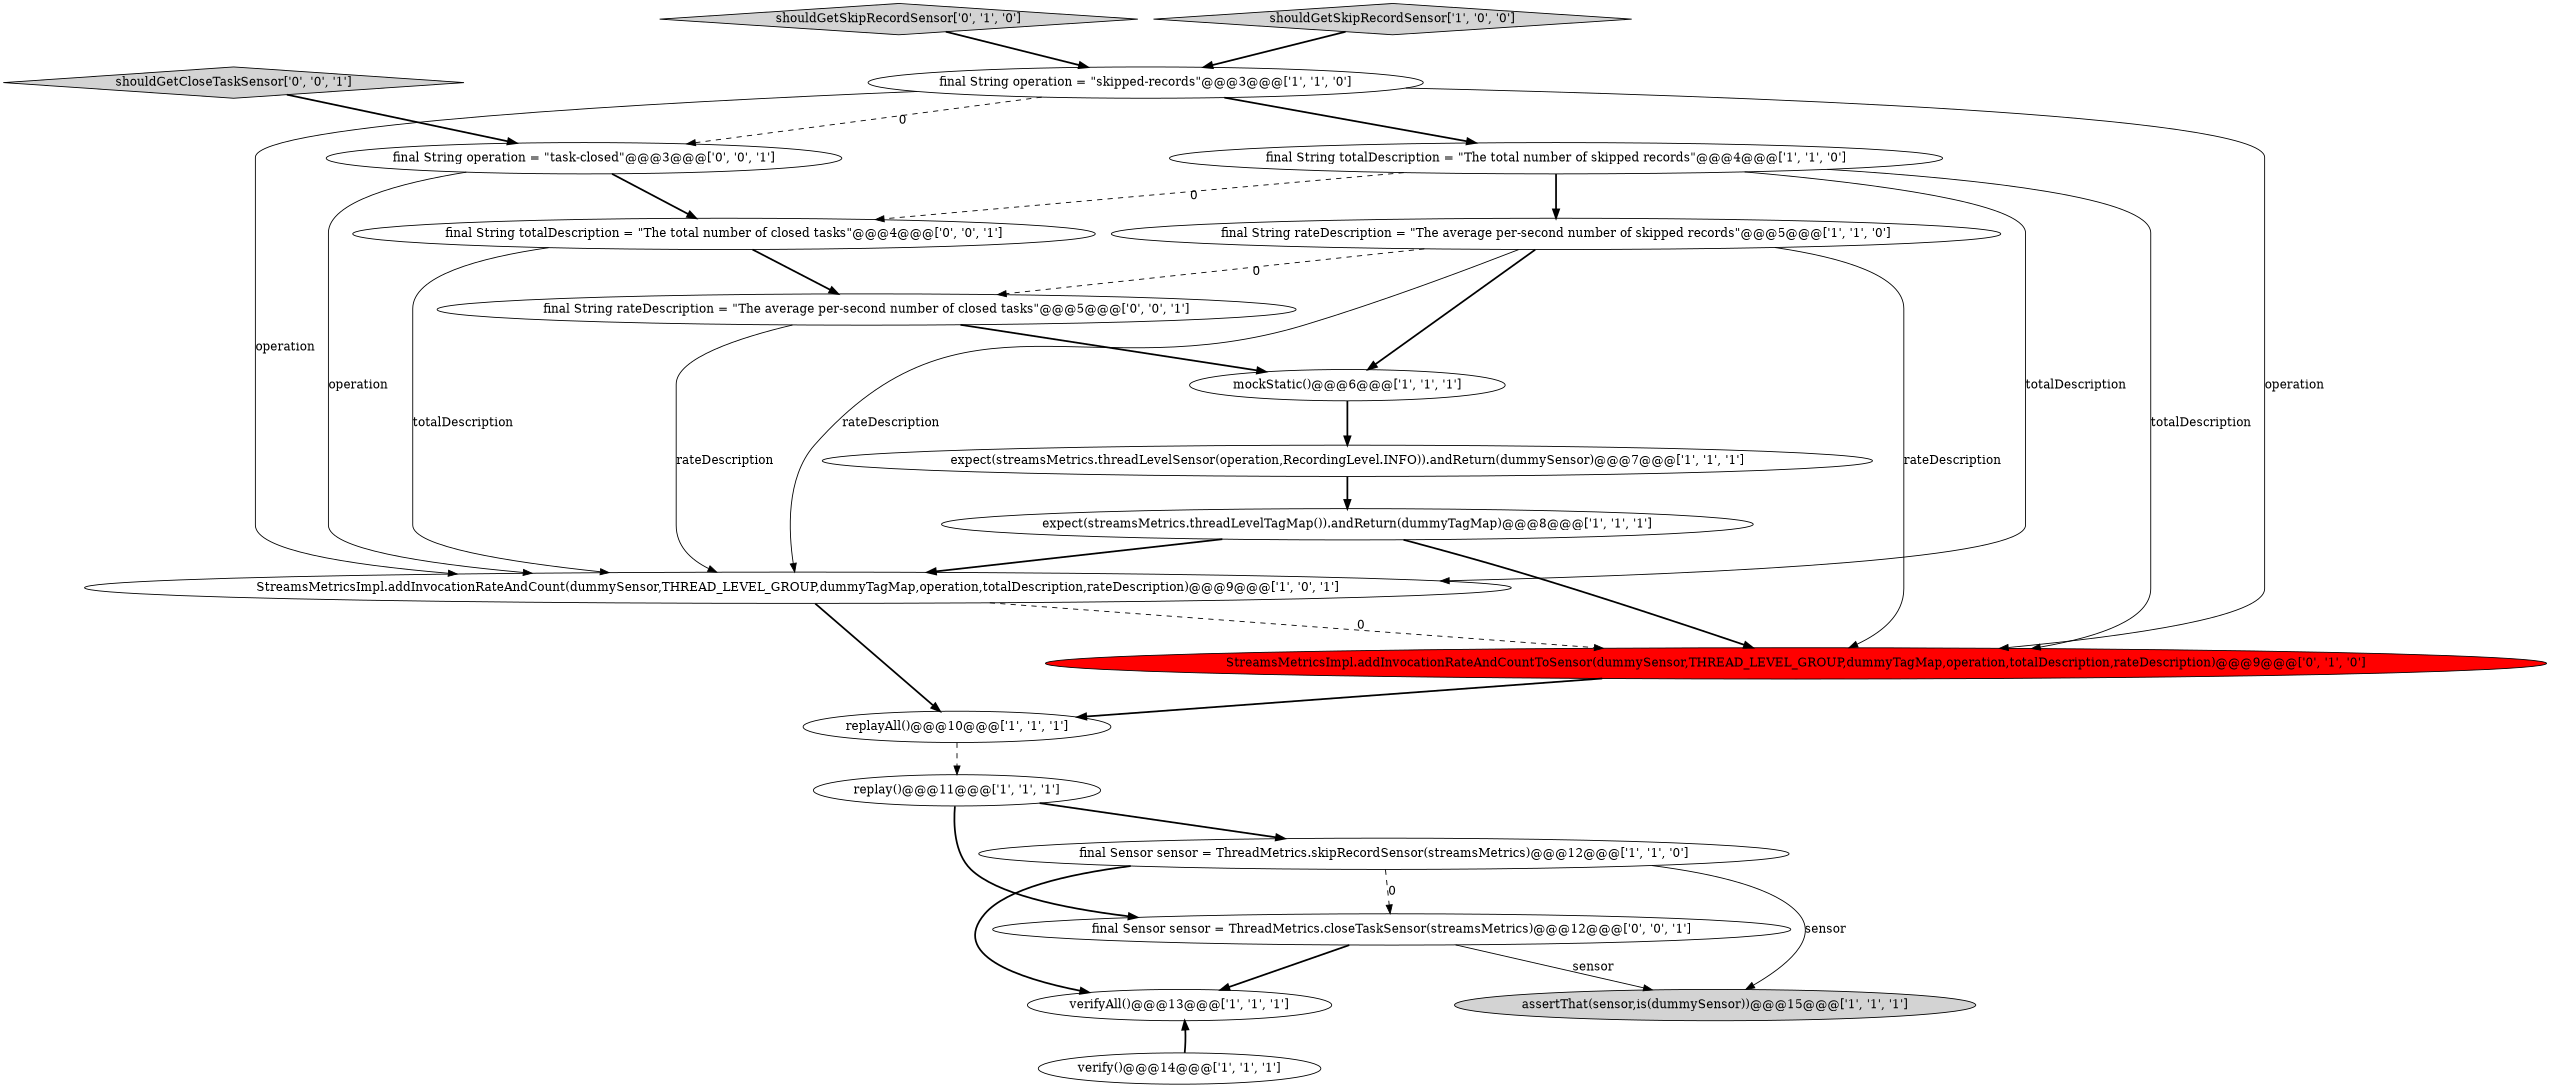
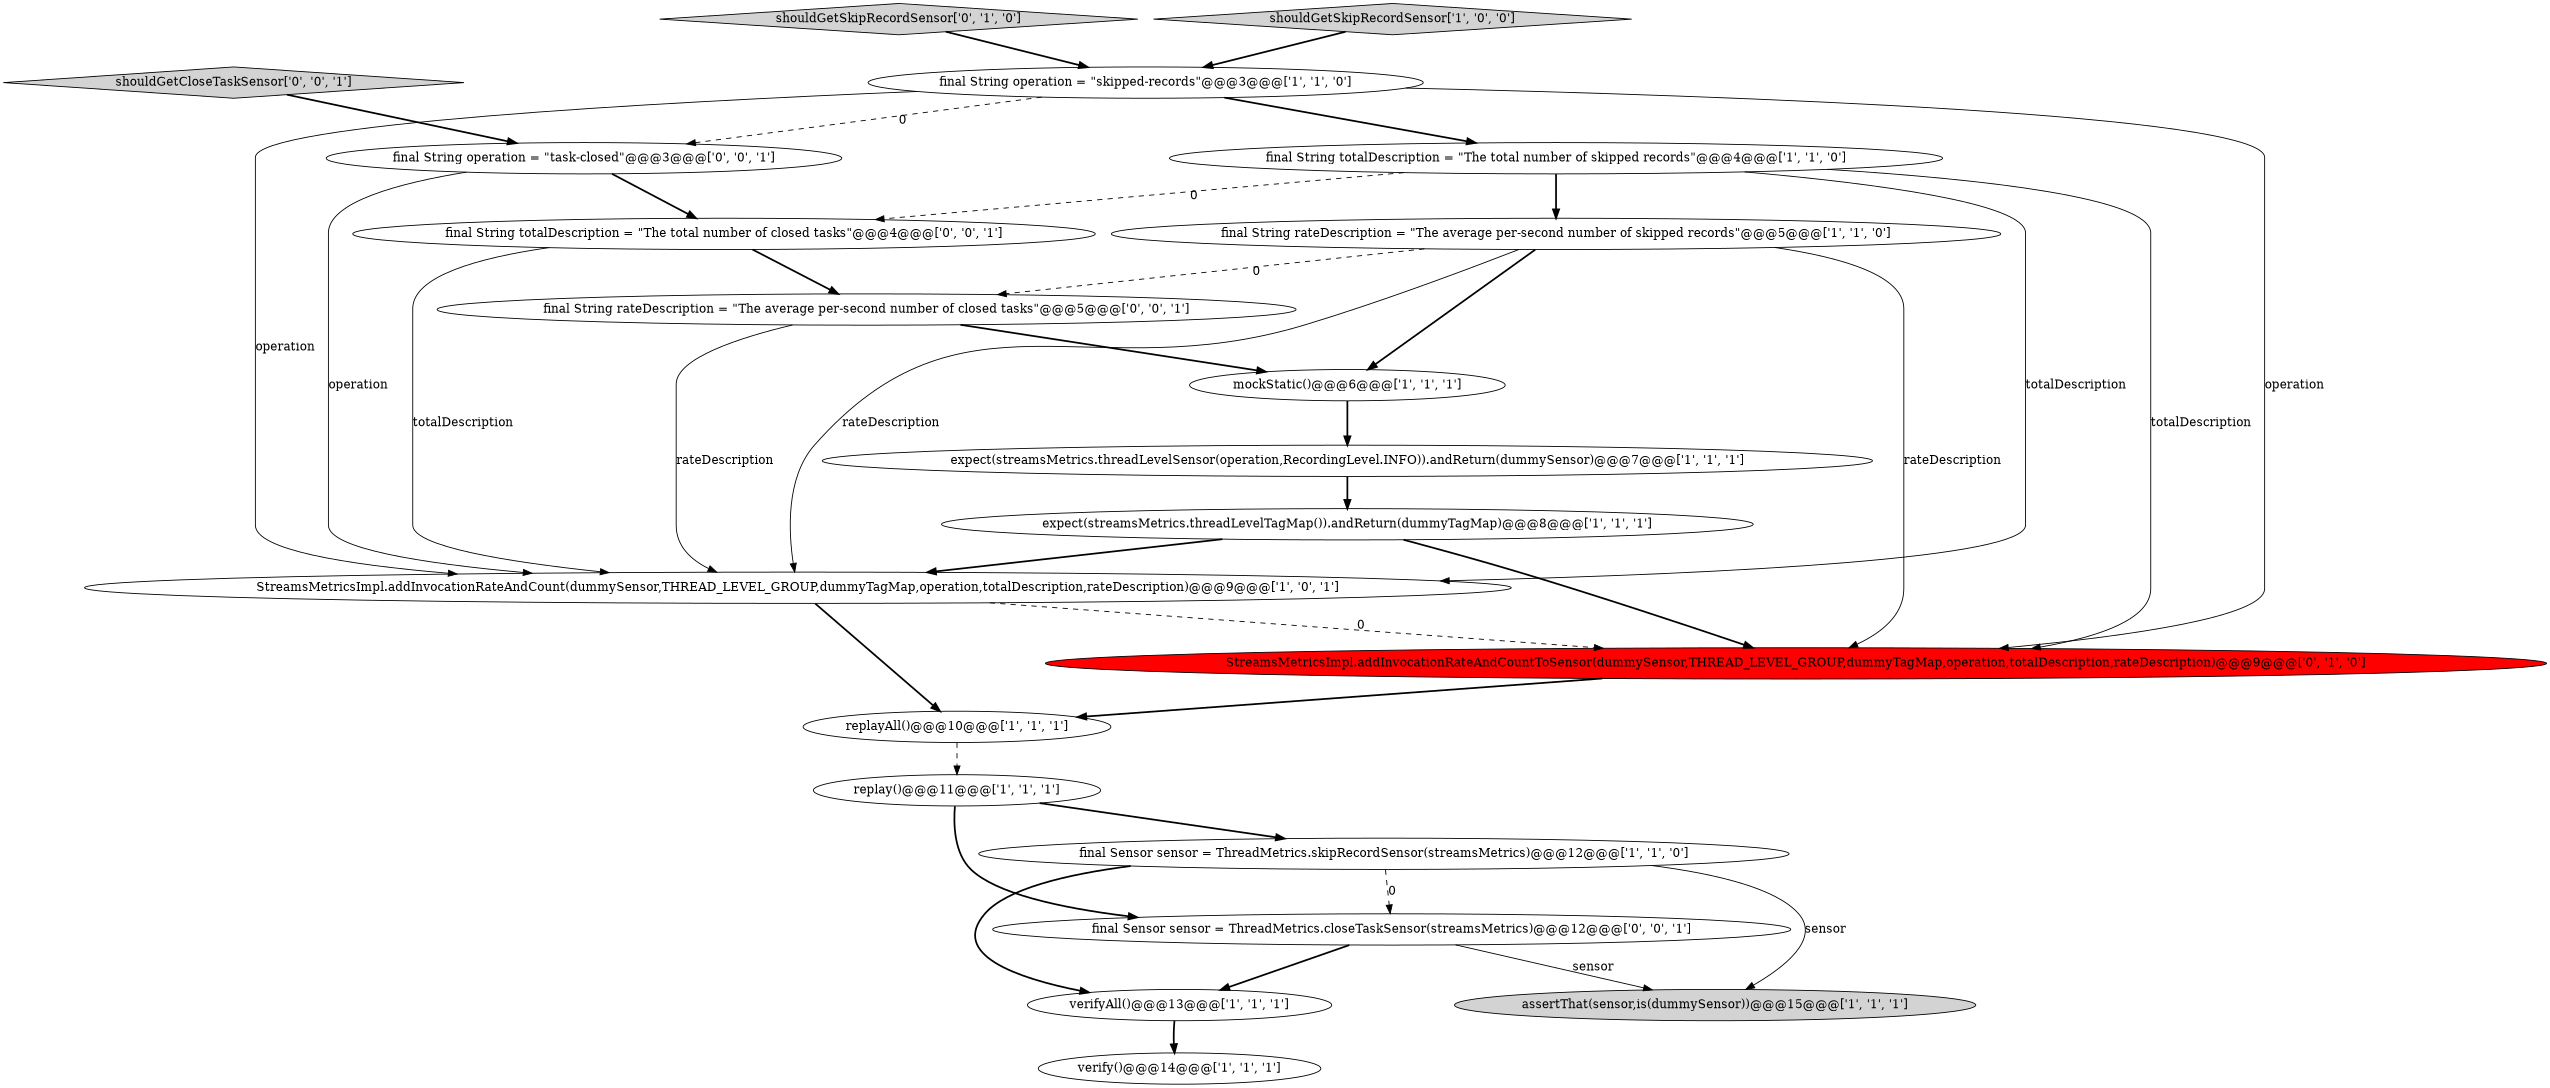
edge "verify()@@@14@@@['1', '1', '1']" -> "verifyAll()@@@13@@@['1', '1', '1']": reversed
